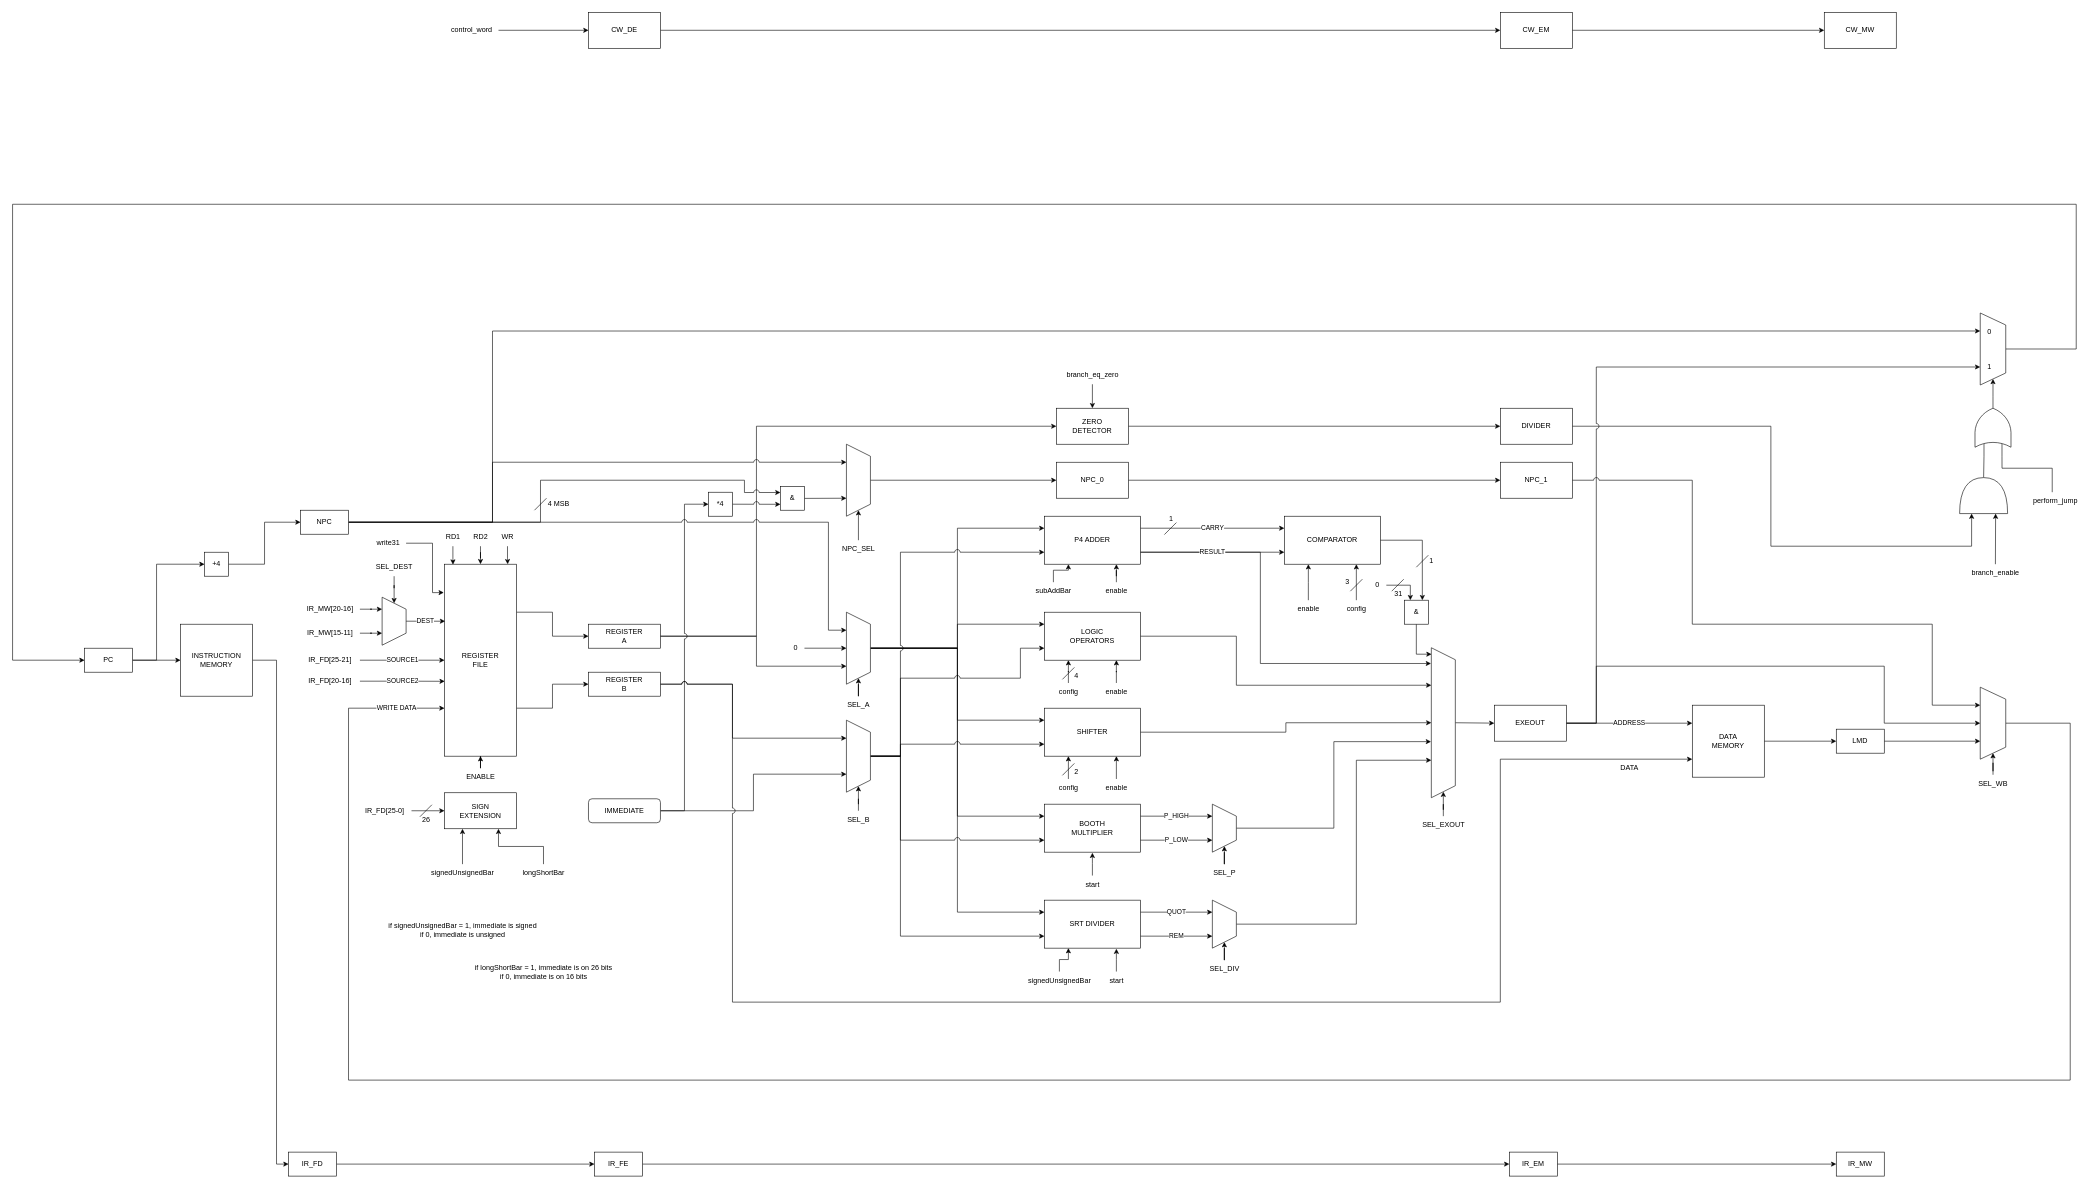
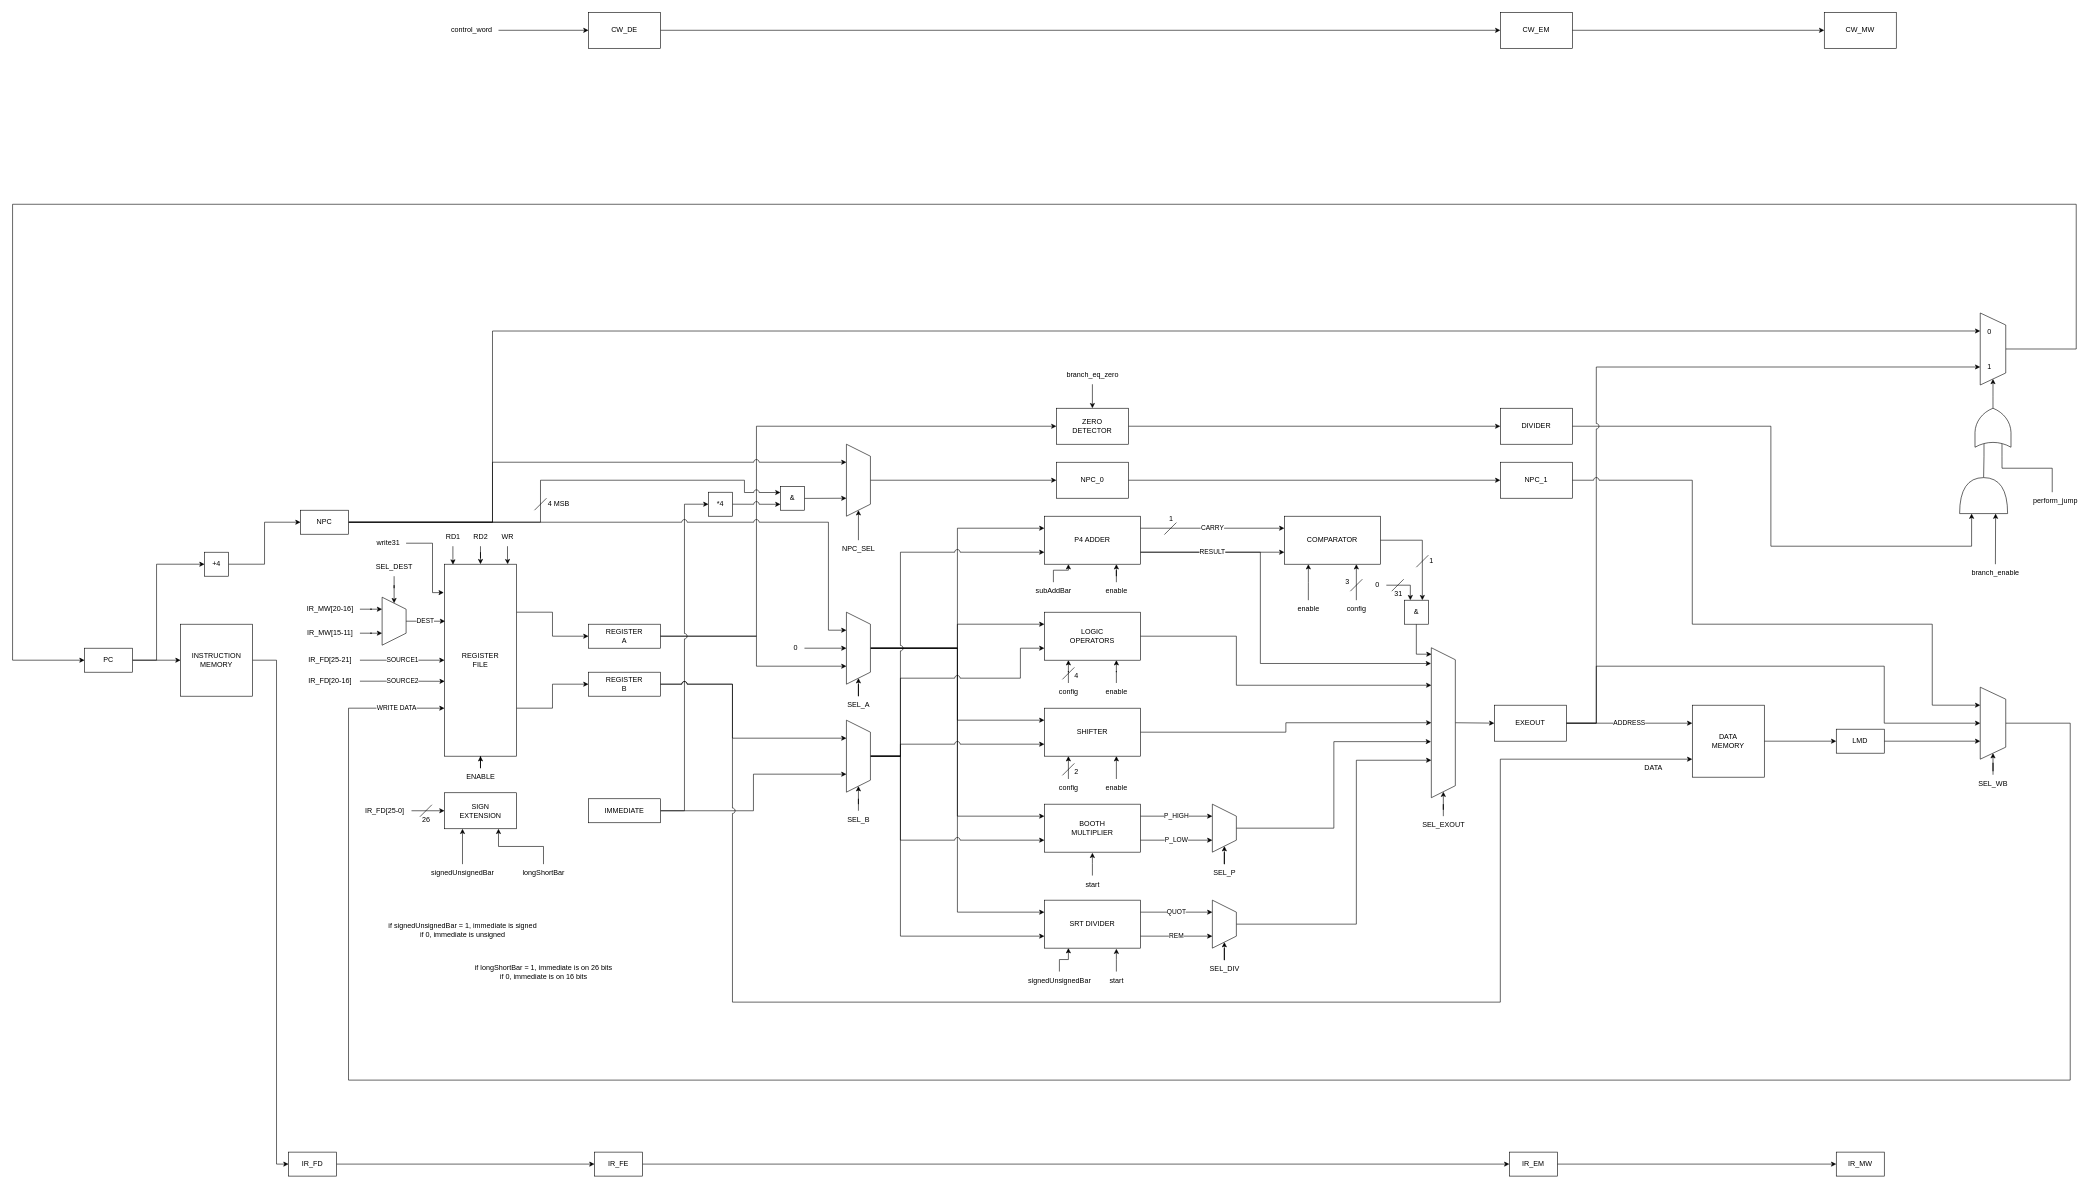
node "DATA": moved (1629, 768) -> (1653, 768)
node "IMMEDIATE": shape rounded rectangle -> rectangle
